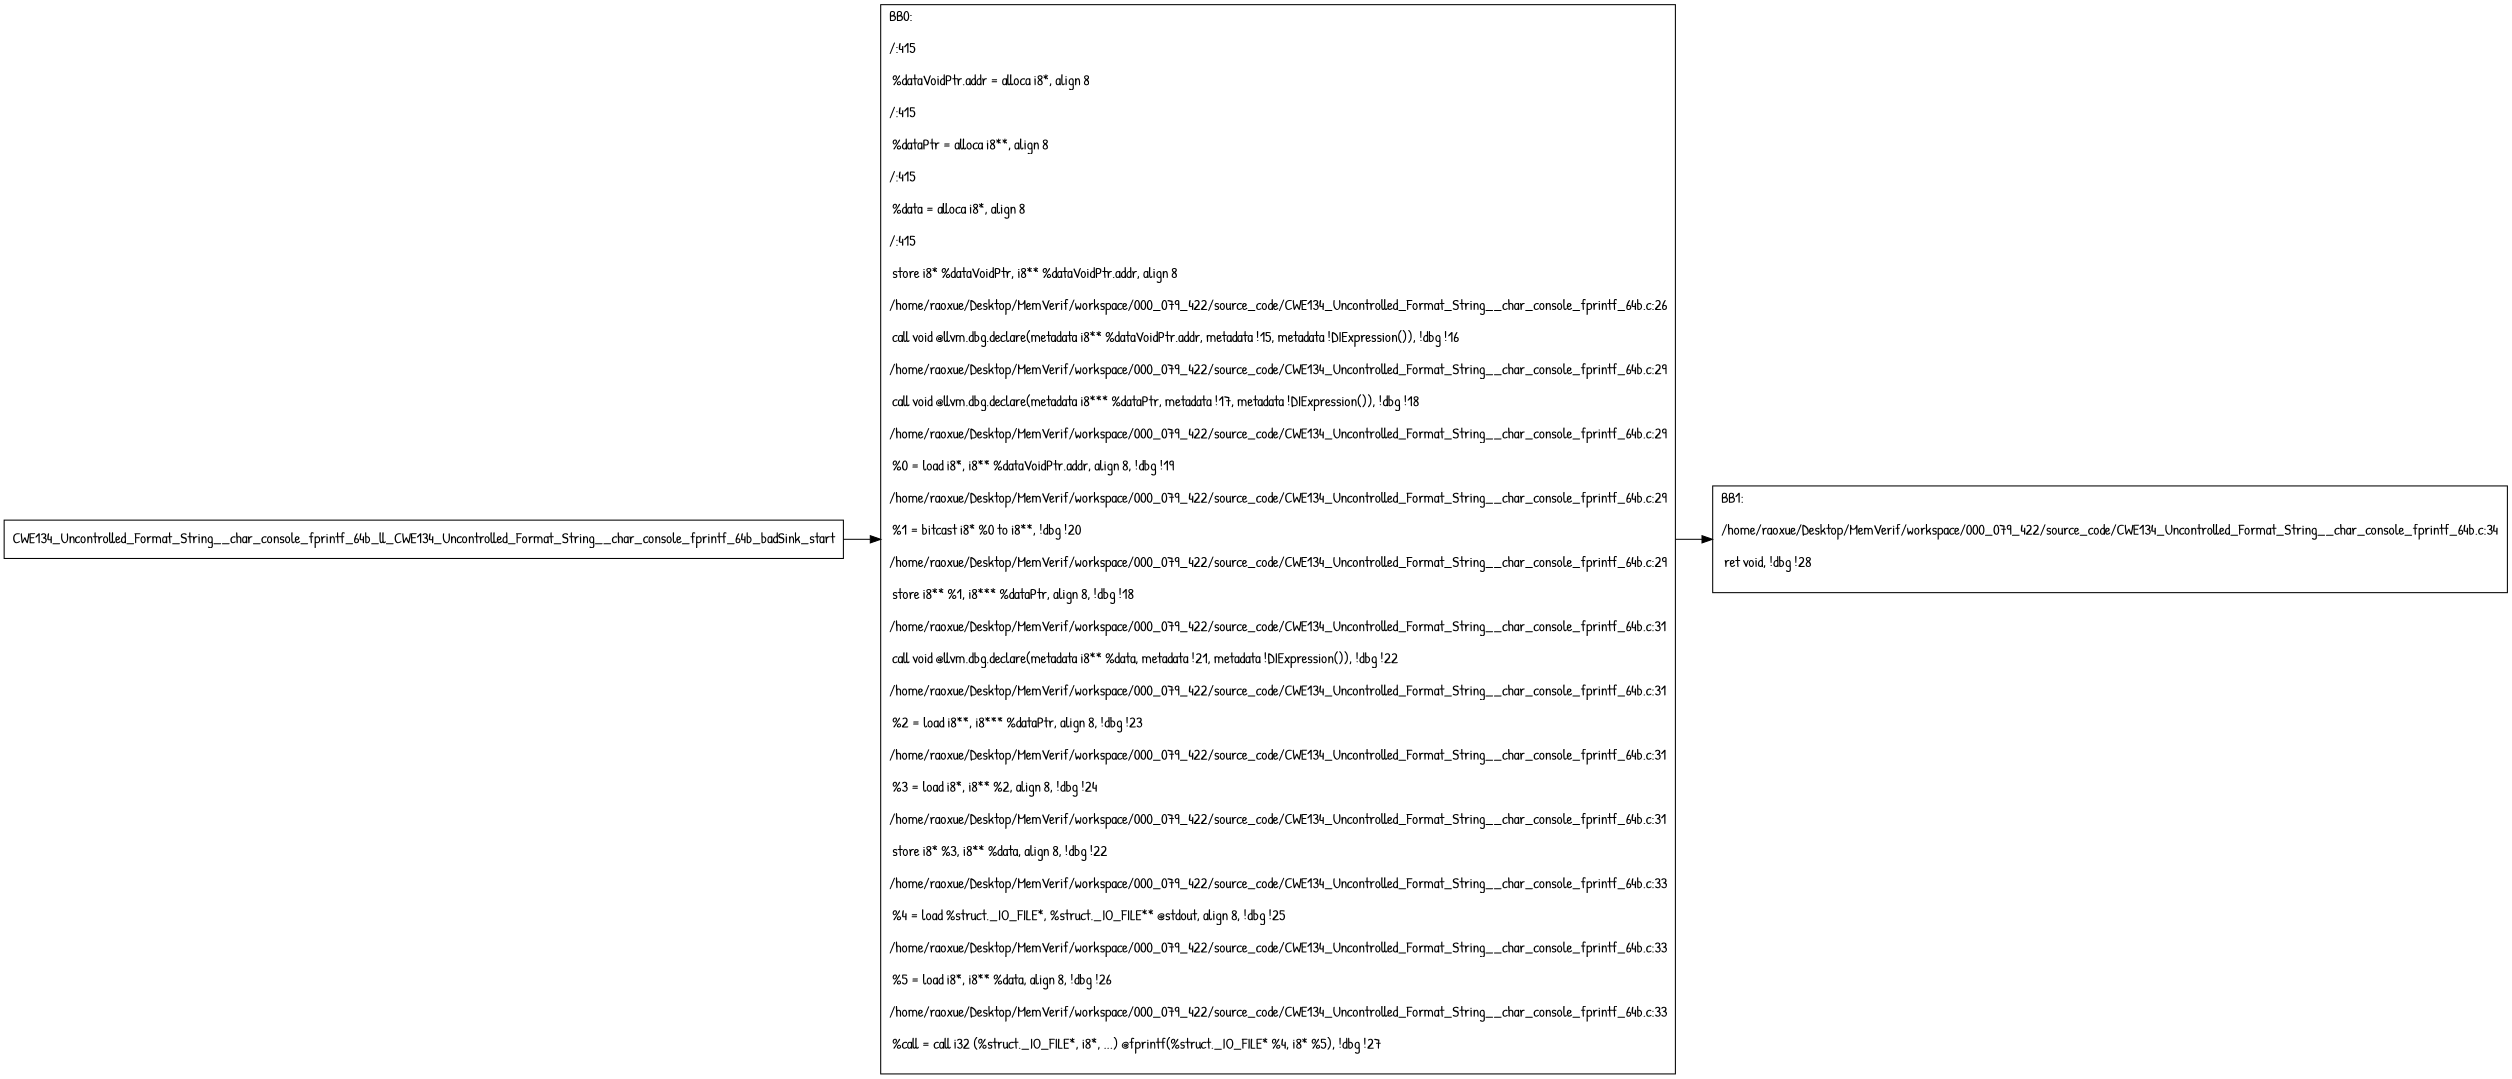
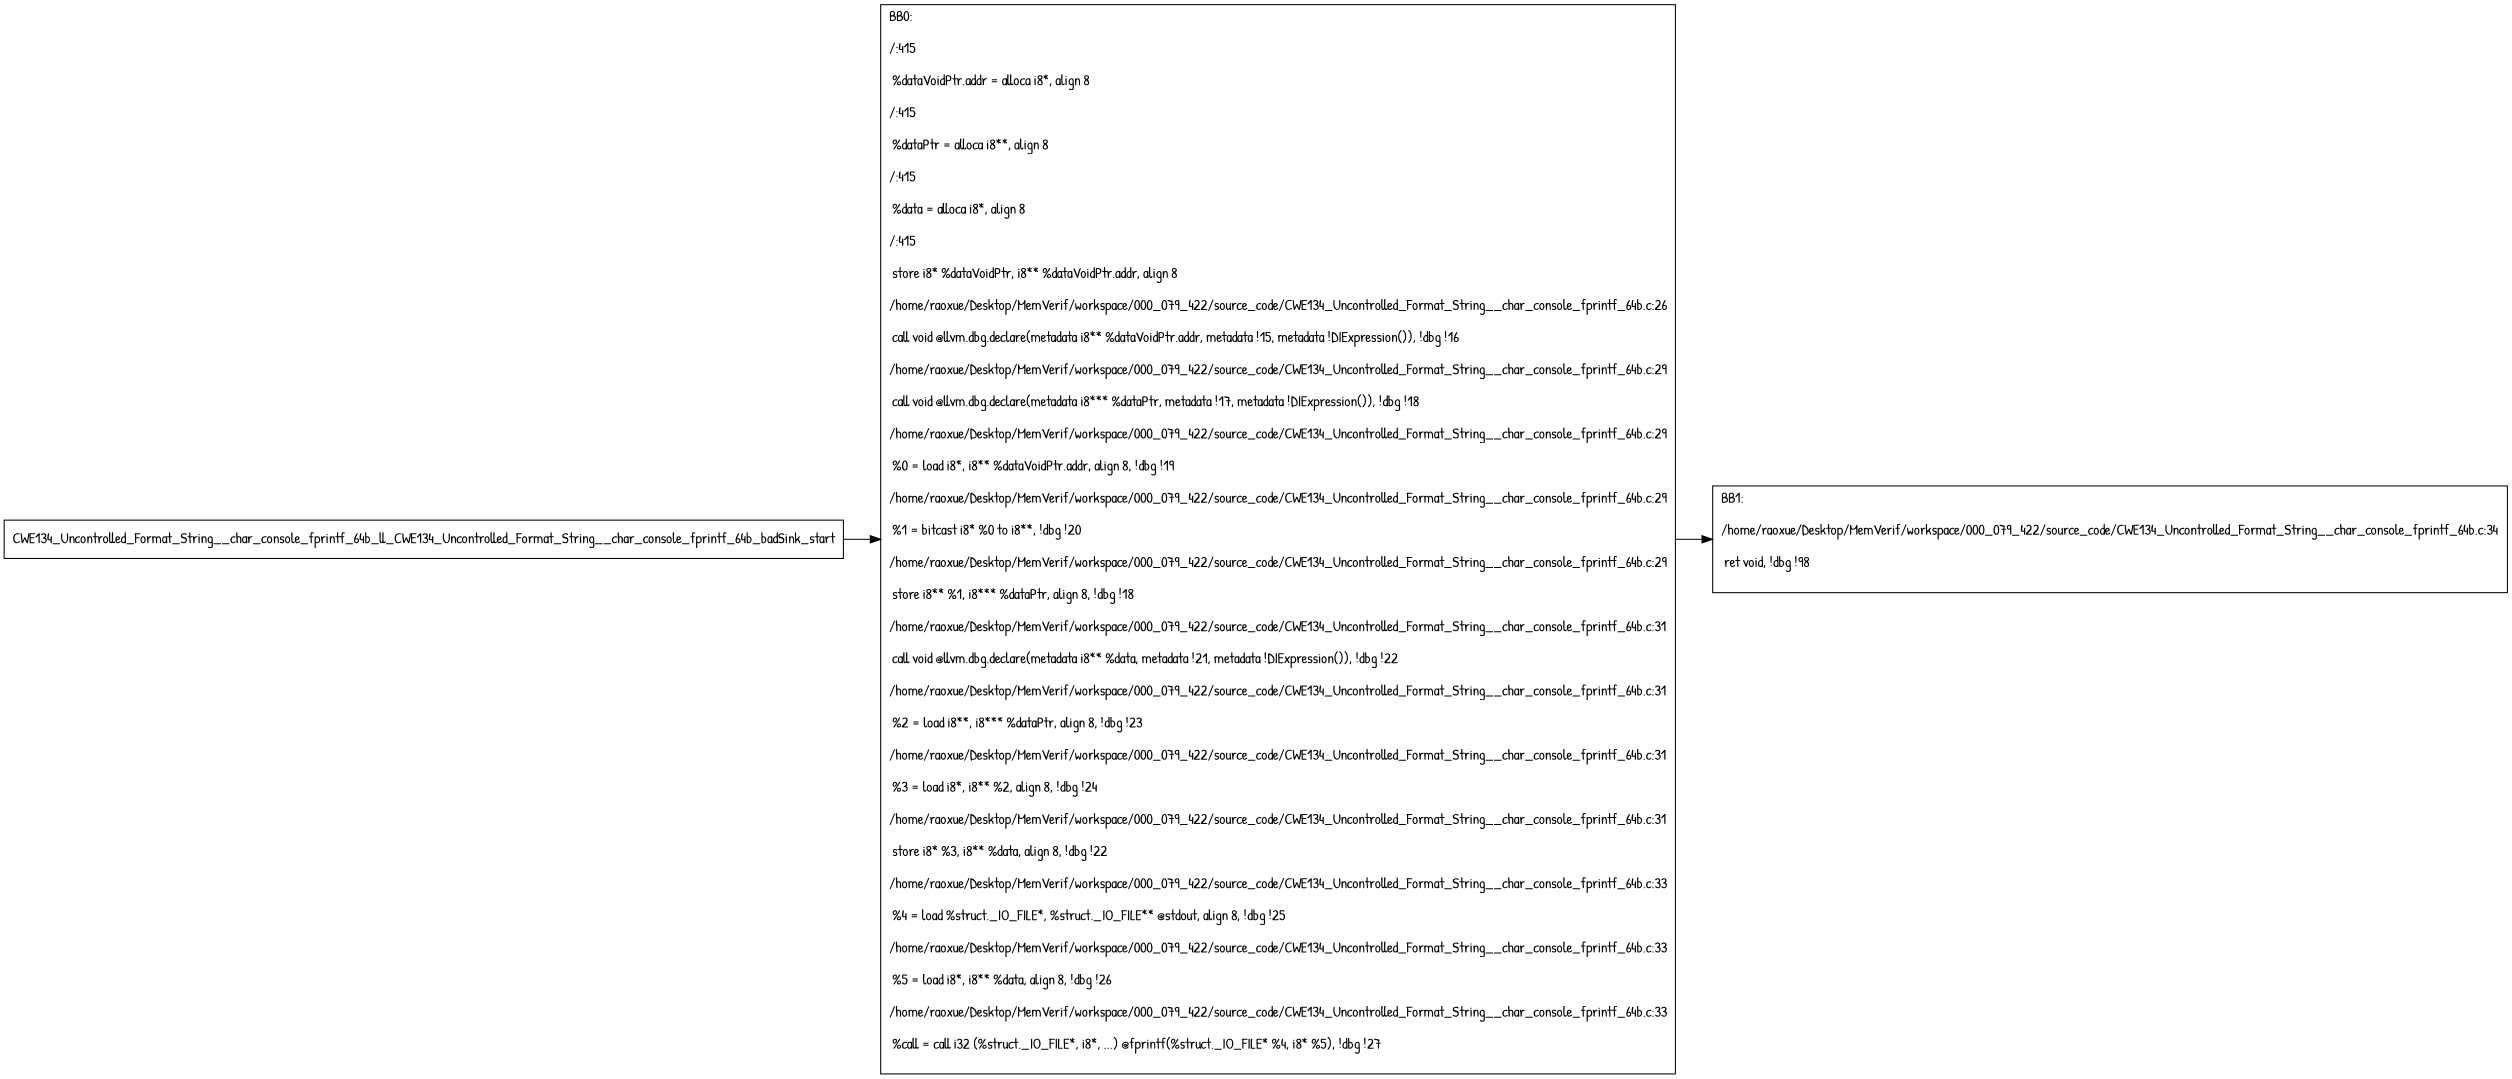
node "BB1:": text "ret void, !dbg !28" -> "ret void, !dbg !98"
